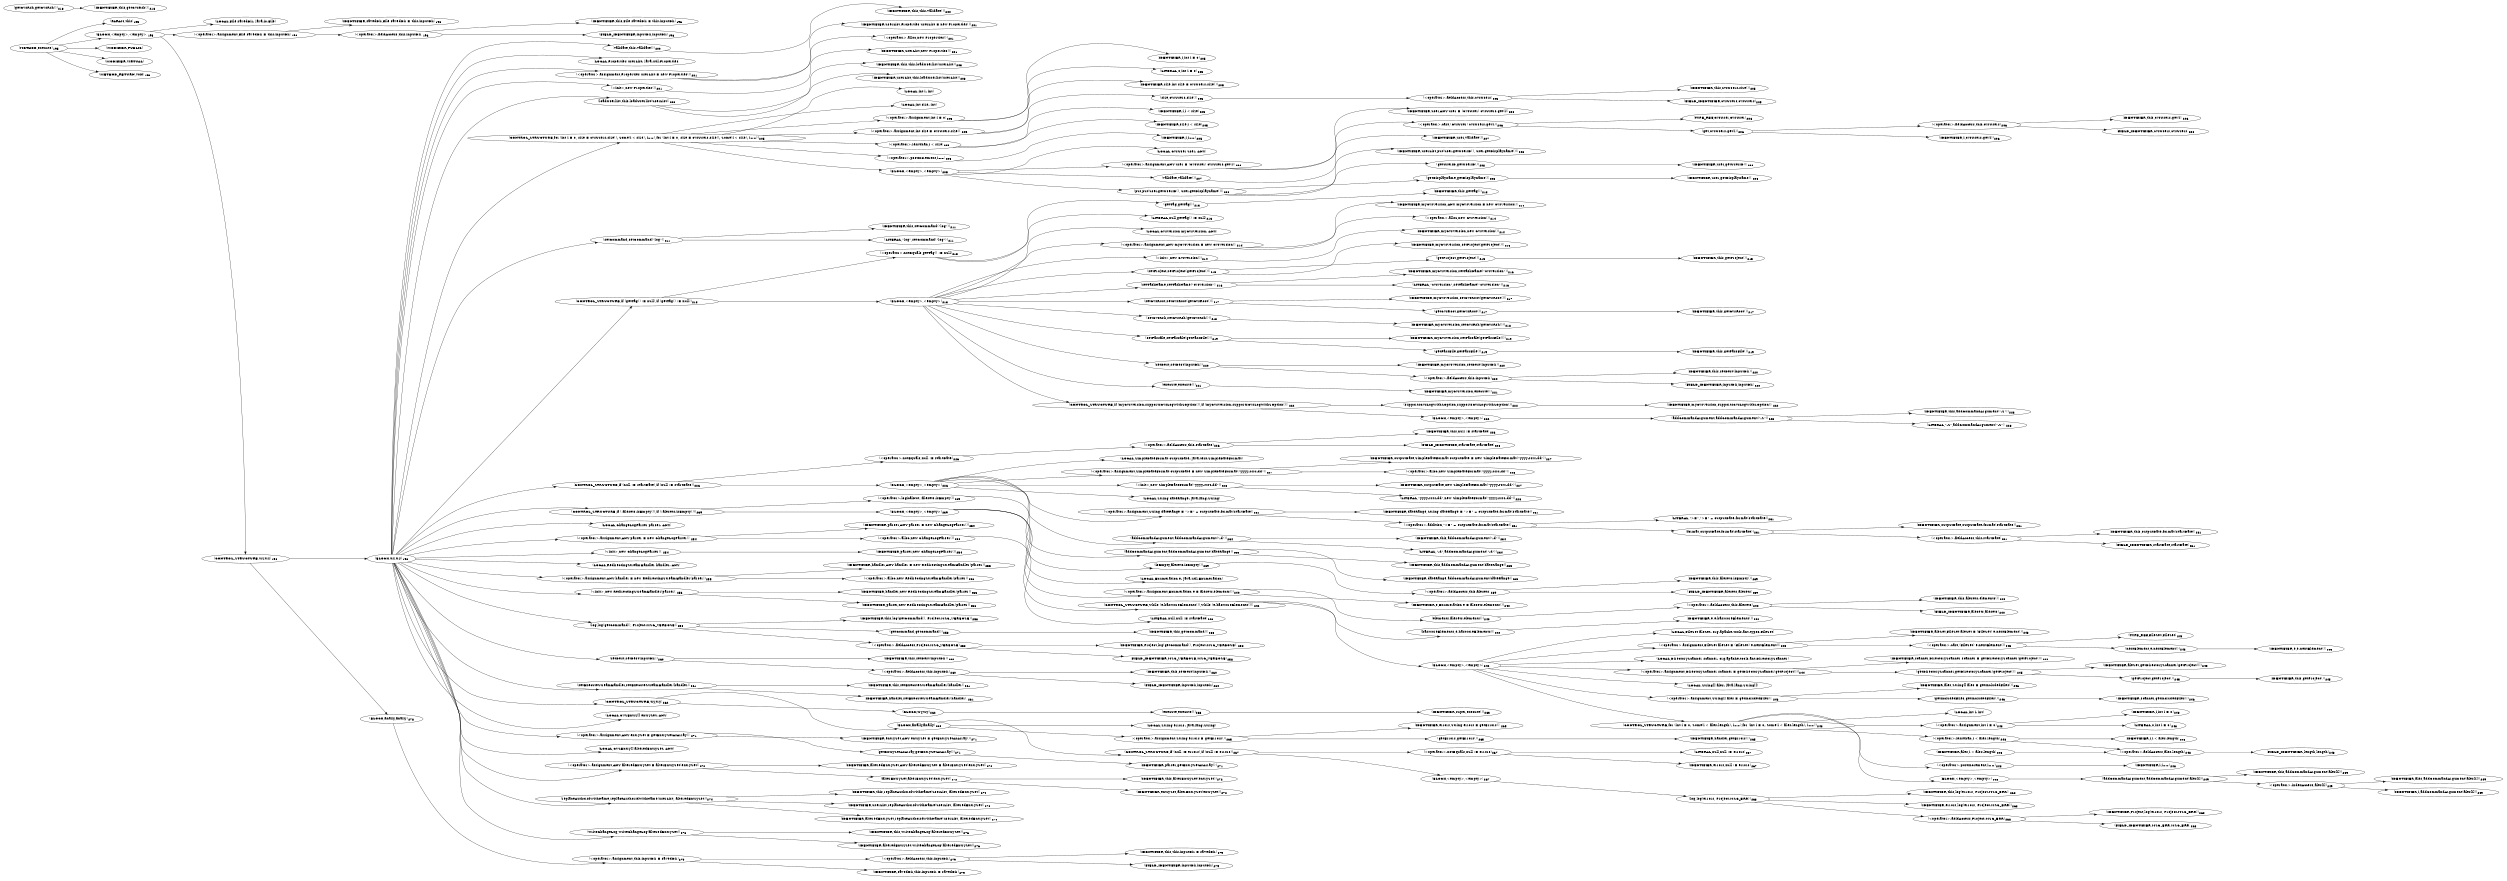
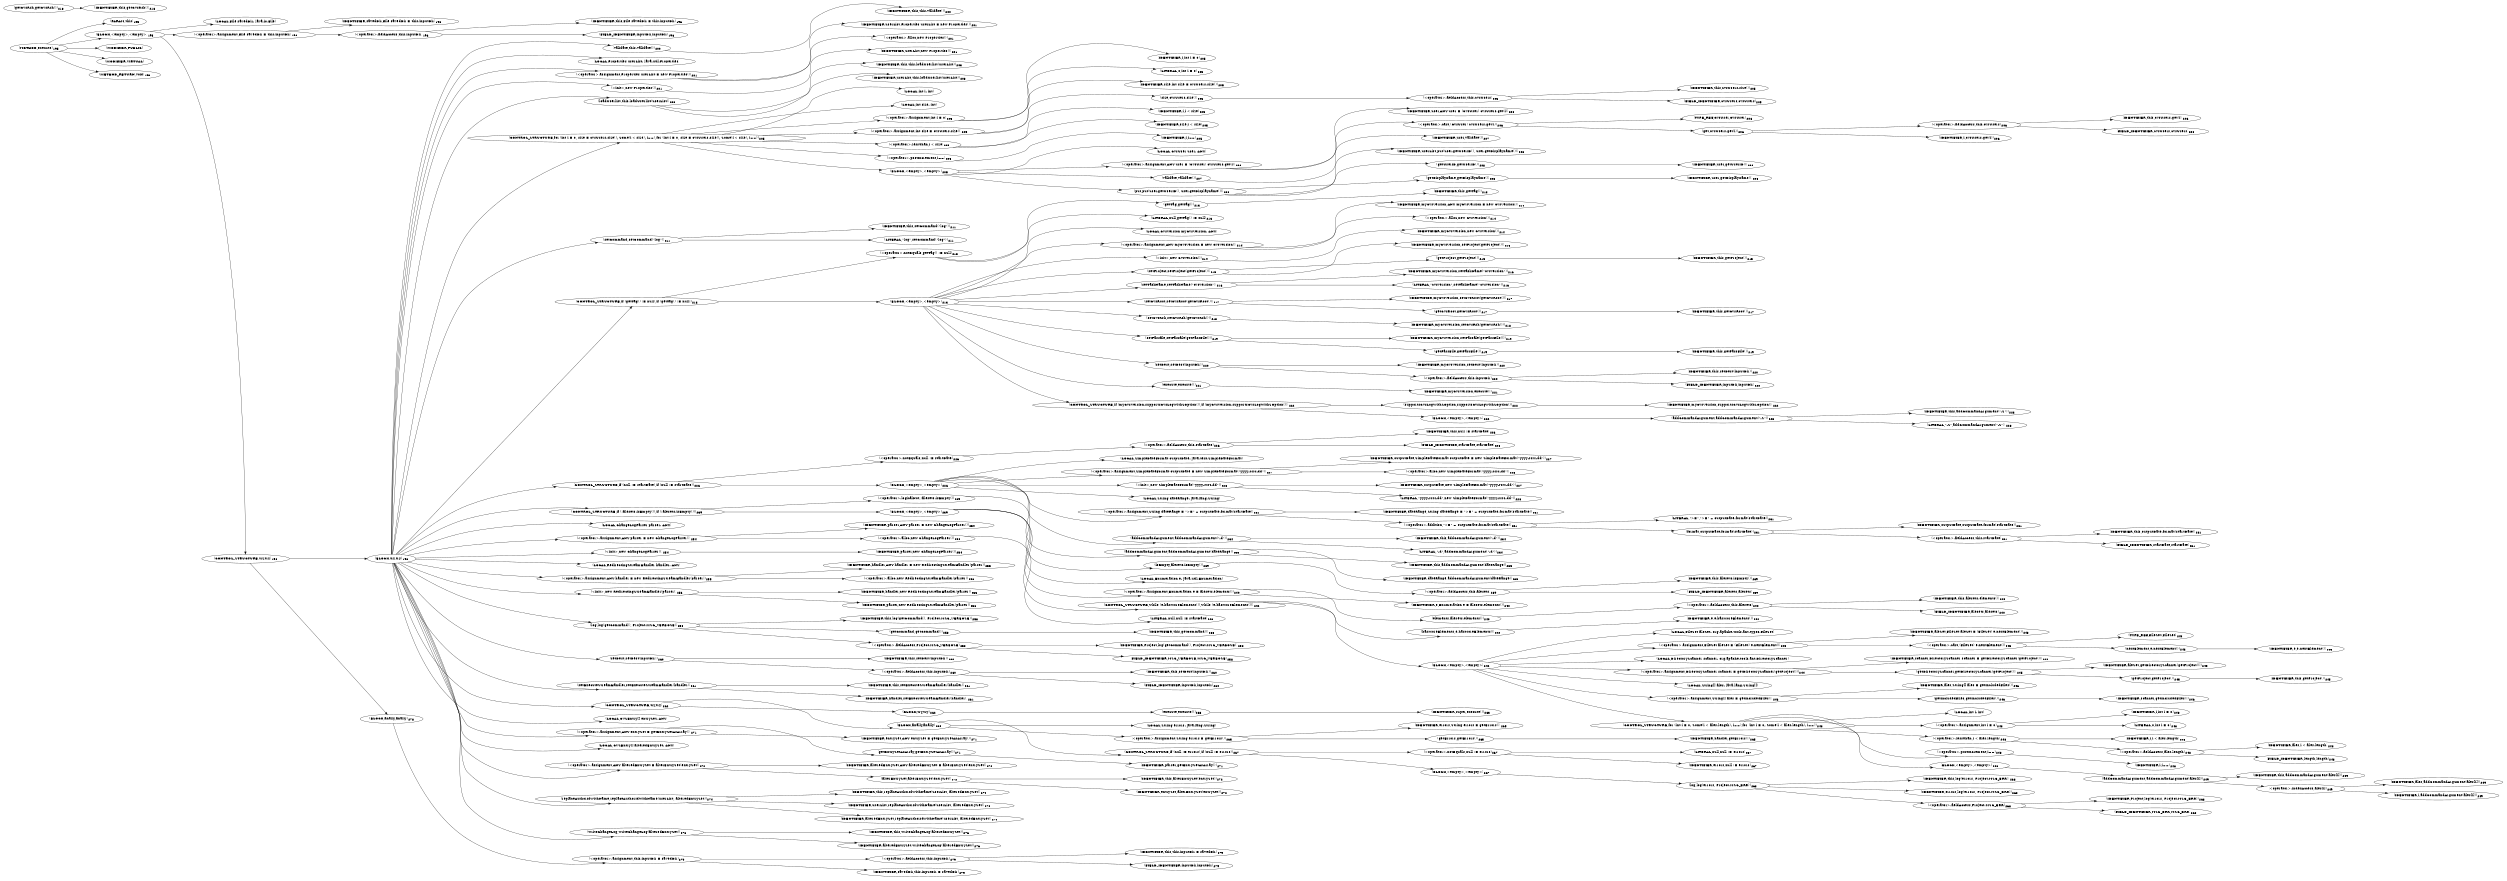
edge "(IDENTIFIER,files,i < files.length)" -> "(<operator>.fieldAccess,files.length)": reversed
